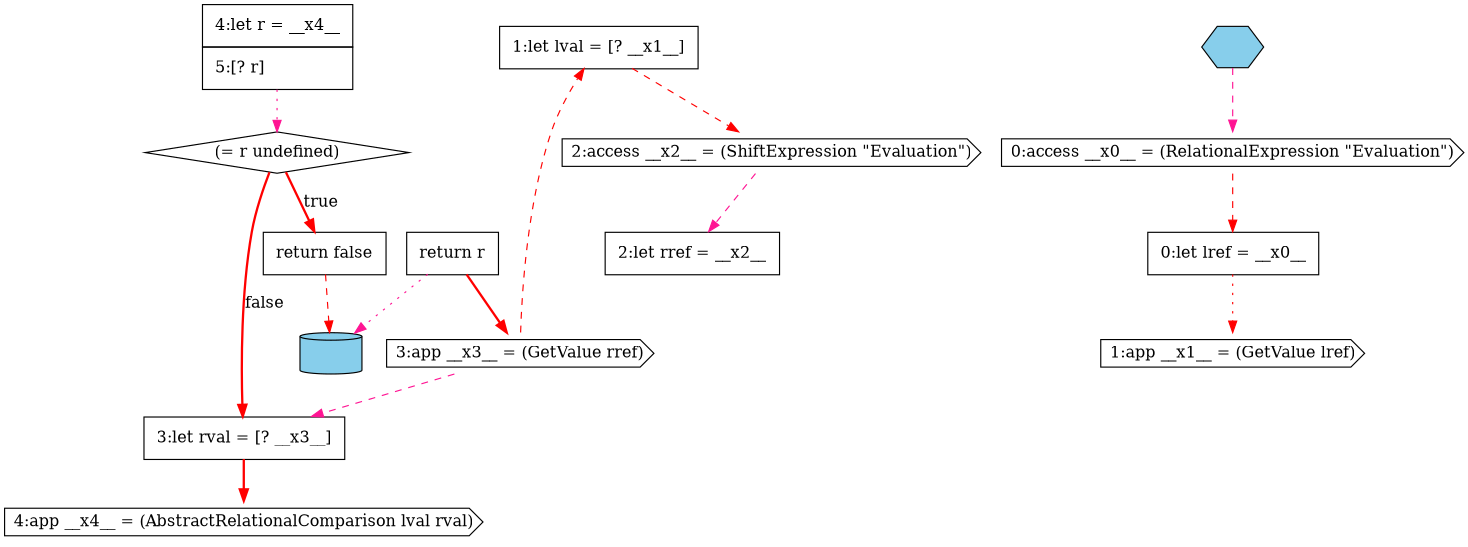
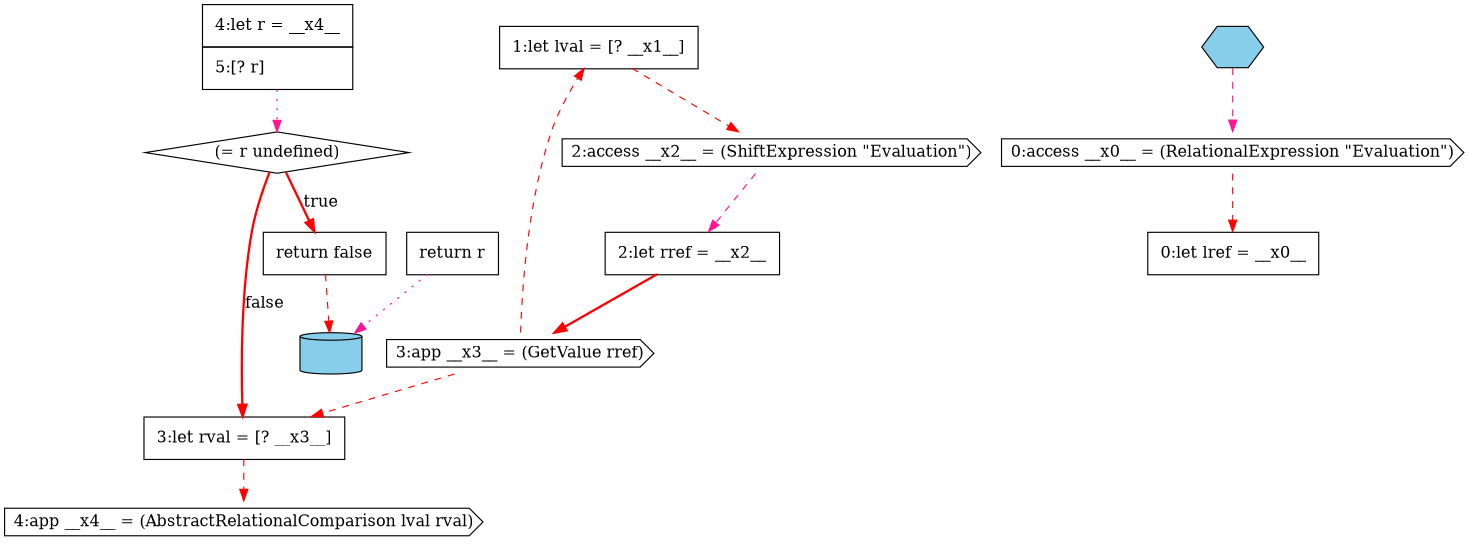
edge "return r" -> "3:app __x3__ = (GetValue rref)": now "2:let rref = __x2__" -> "3:app __x3__ = (GetValue rref)"
node "1:app __x1__ = (GetValue lref)": removed
edge "3:app __x3__ = (GetValue rref)" -> "3:let rval = [? __x3__]": color deeppink -> red
edge "3:let rval = [? __x3__]" -> "4:app __x4__ = (AbstractRelationalComparison lval rval)": style bold -> dashed
